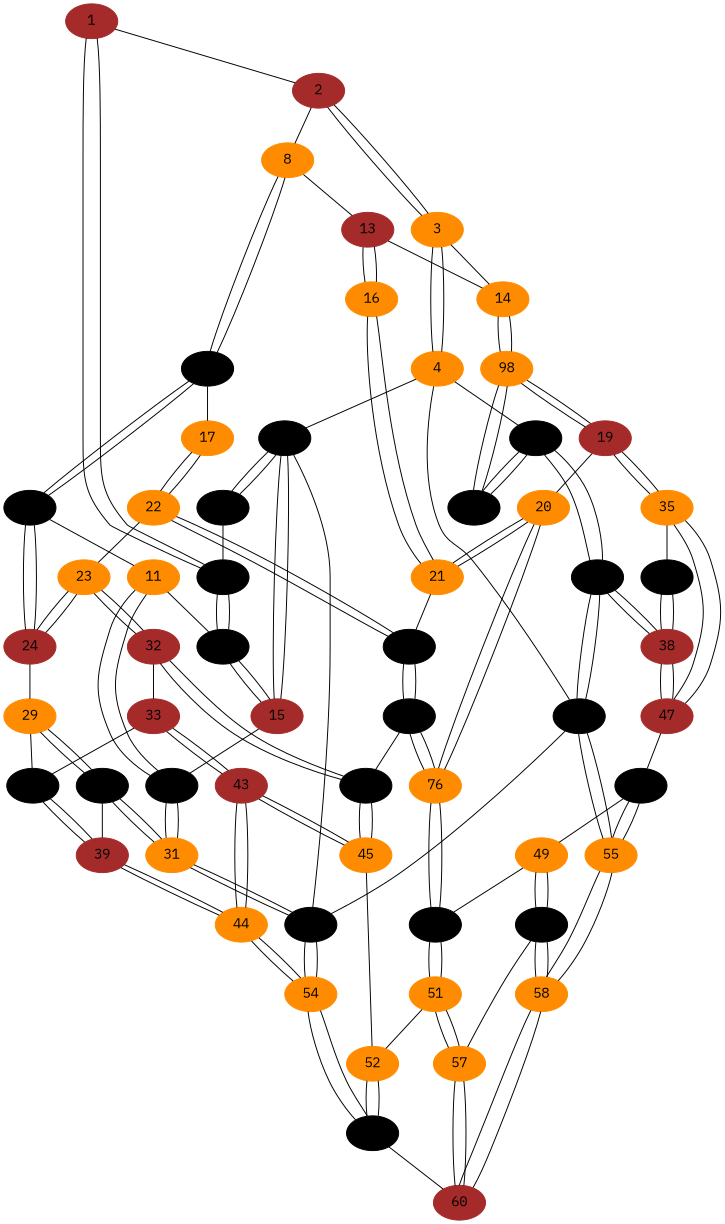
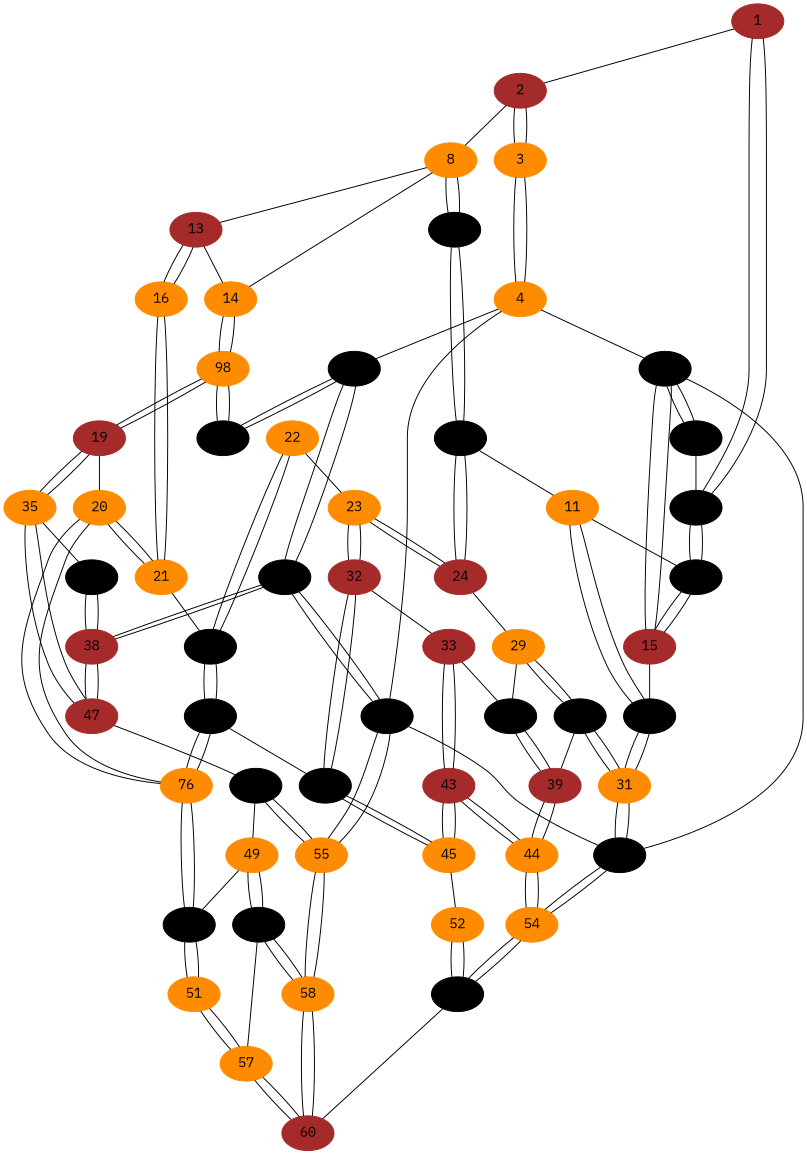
edge "3" -- "14": now "8" -- "14"
node "17": removed
edge "51" -- "52": removed
